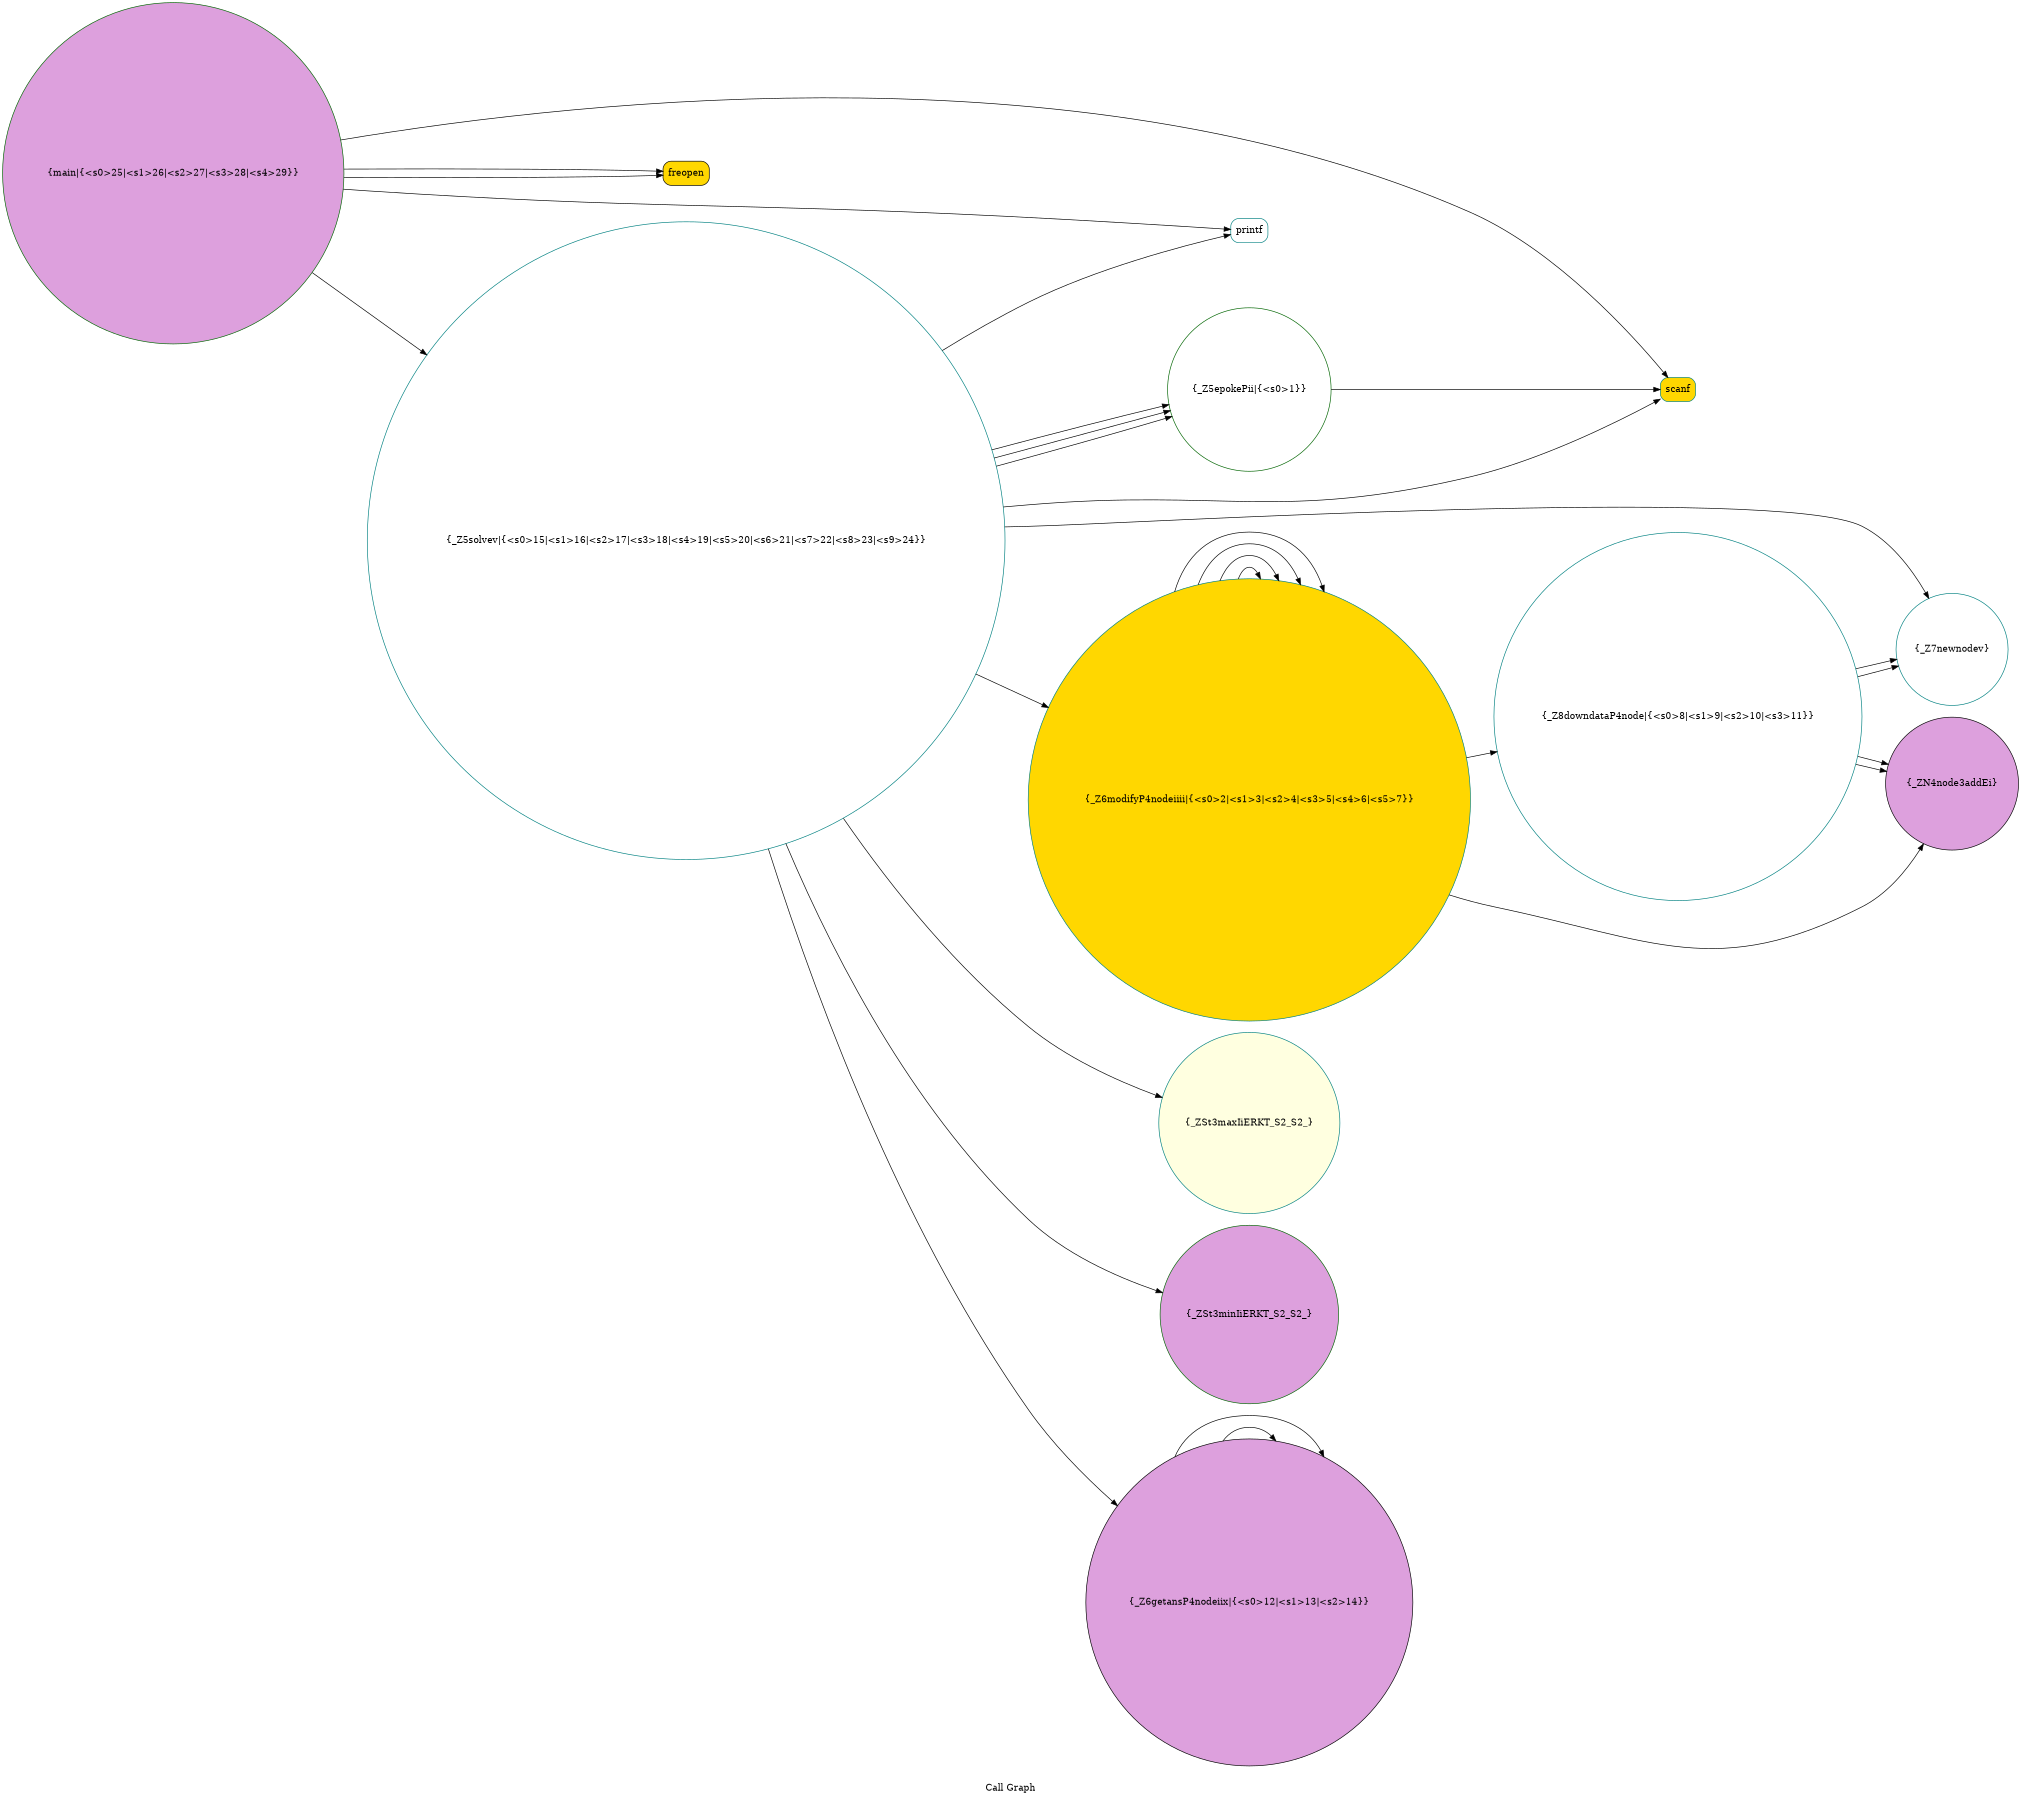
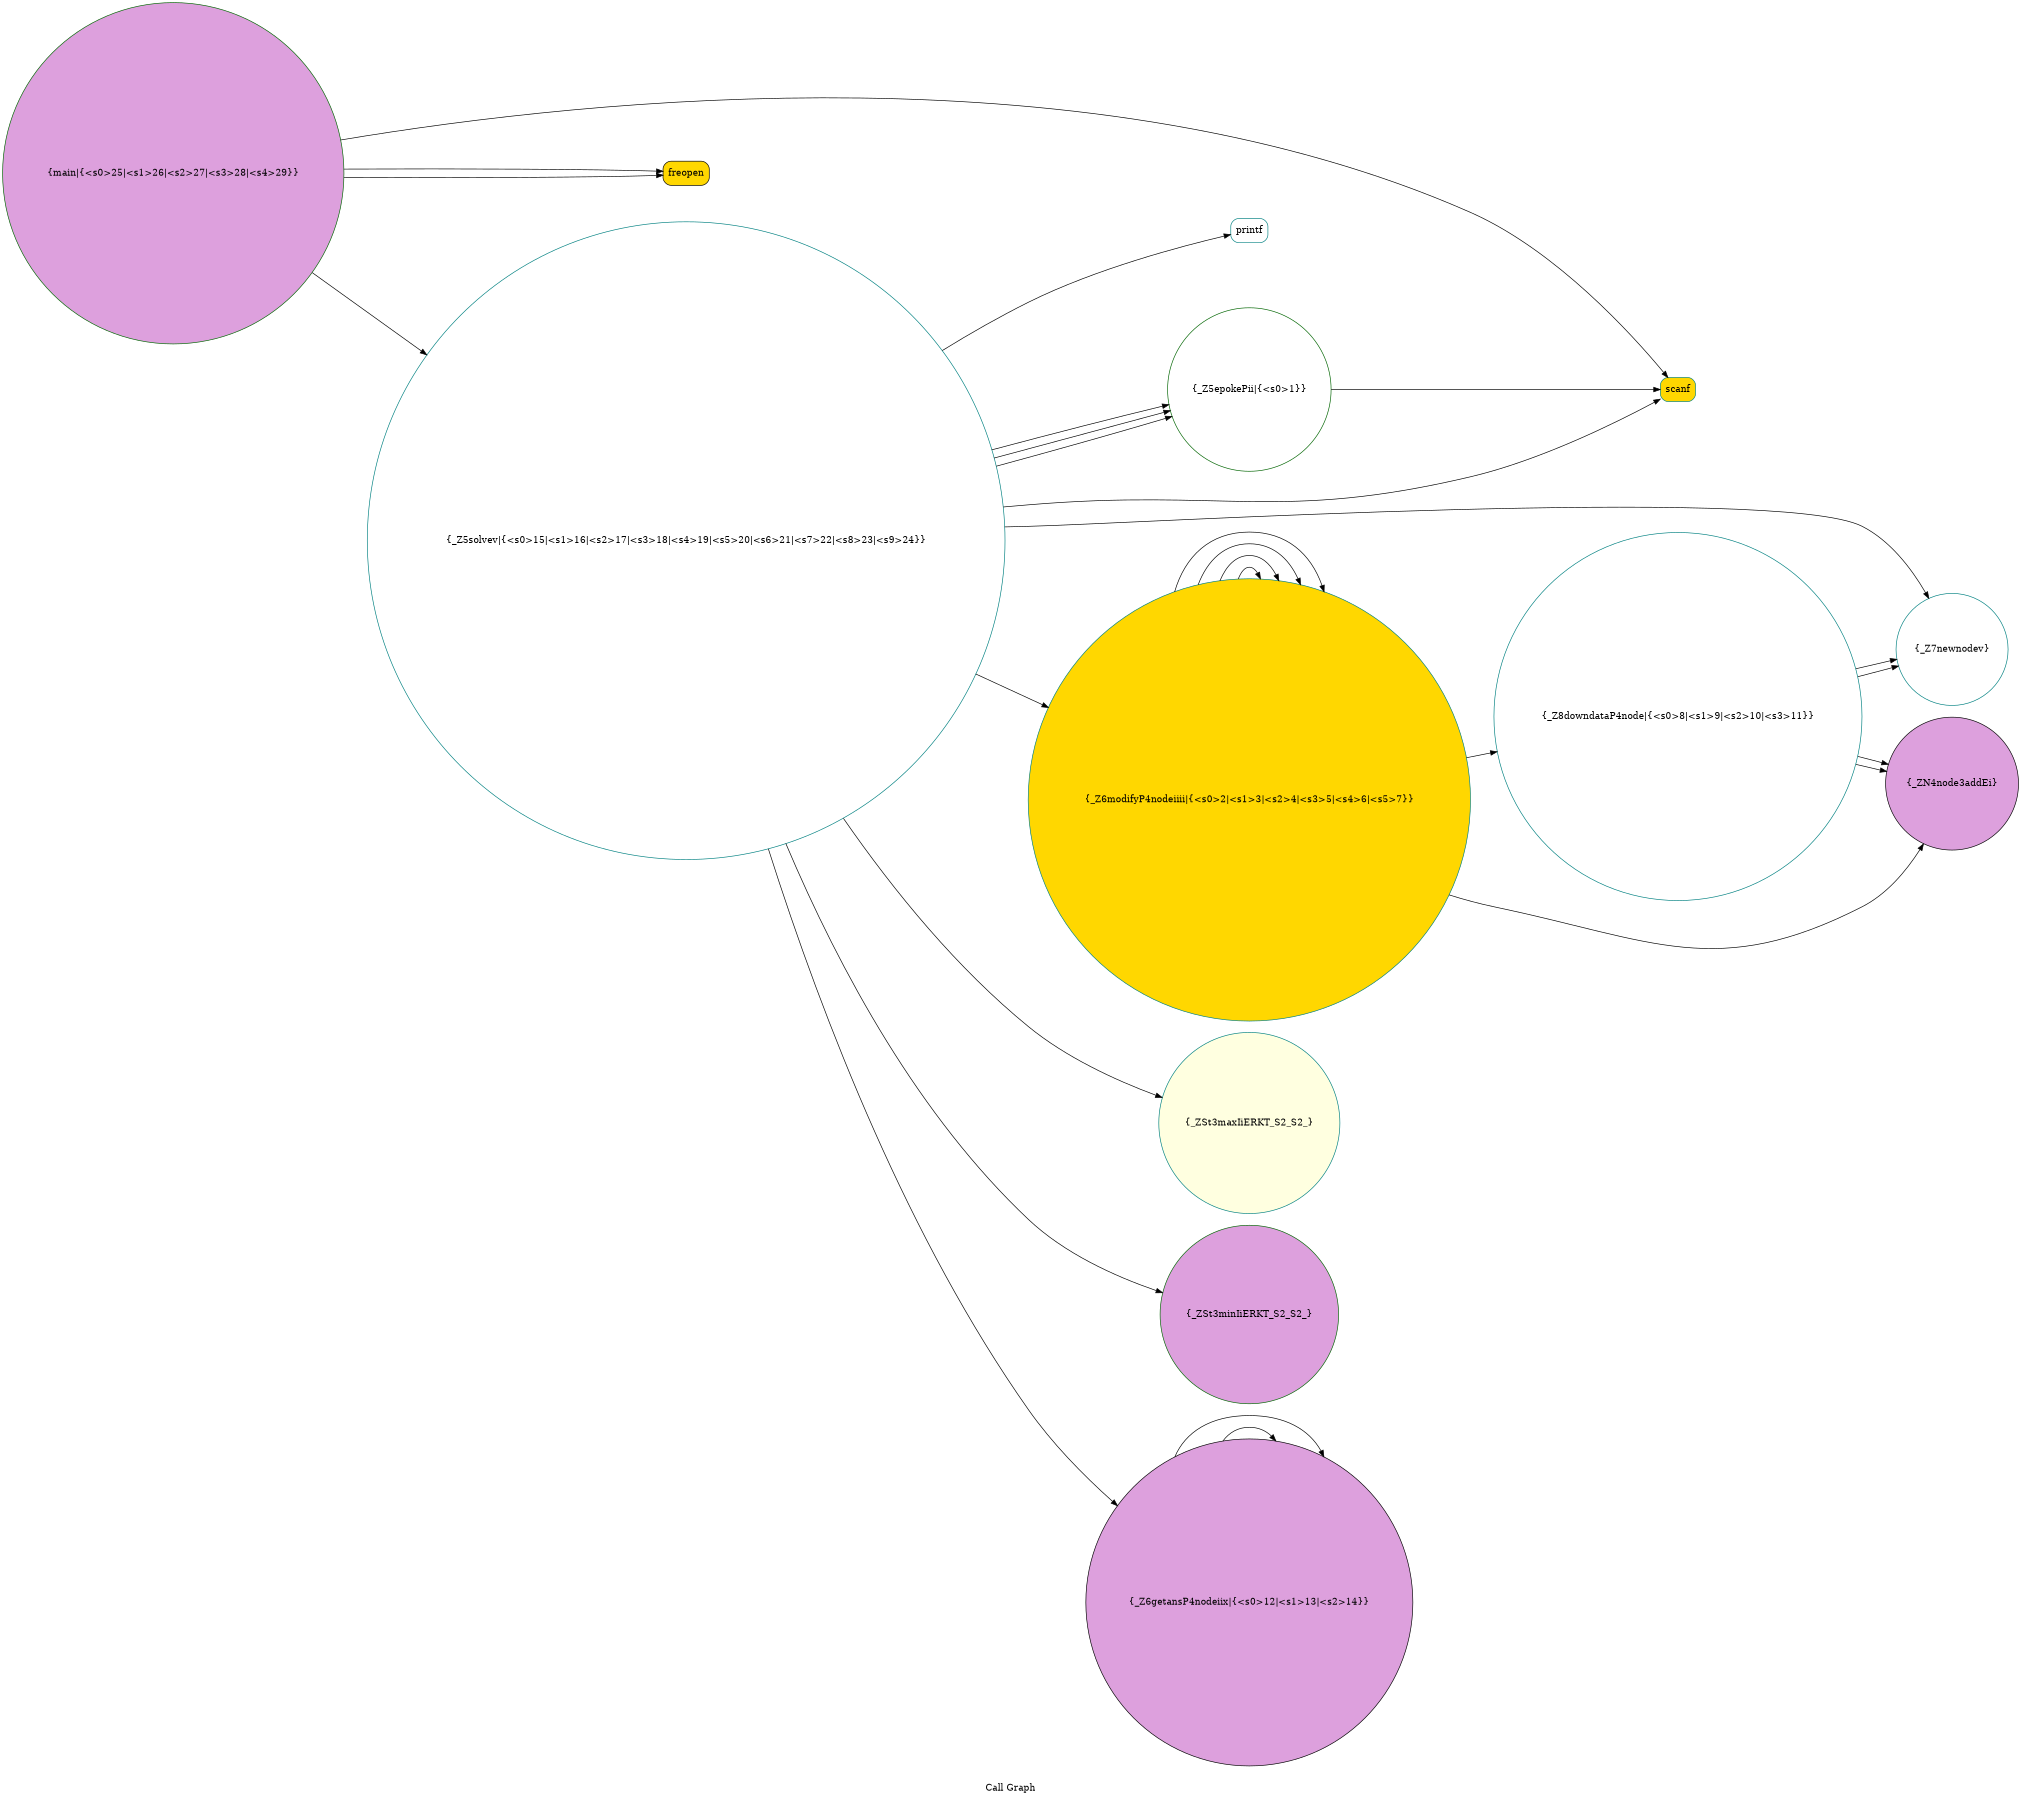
edge "{main|{<s0>25|<s1>26|<s2>27|<s3>28|<s4>29}}" -> "printf": removed
